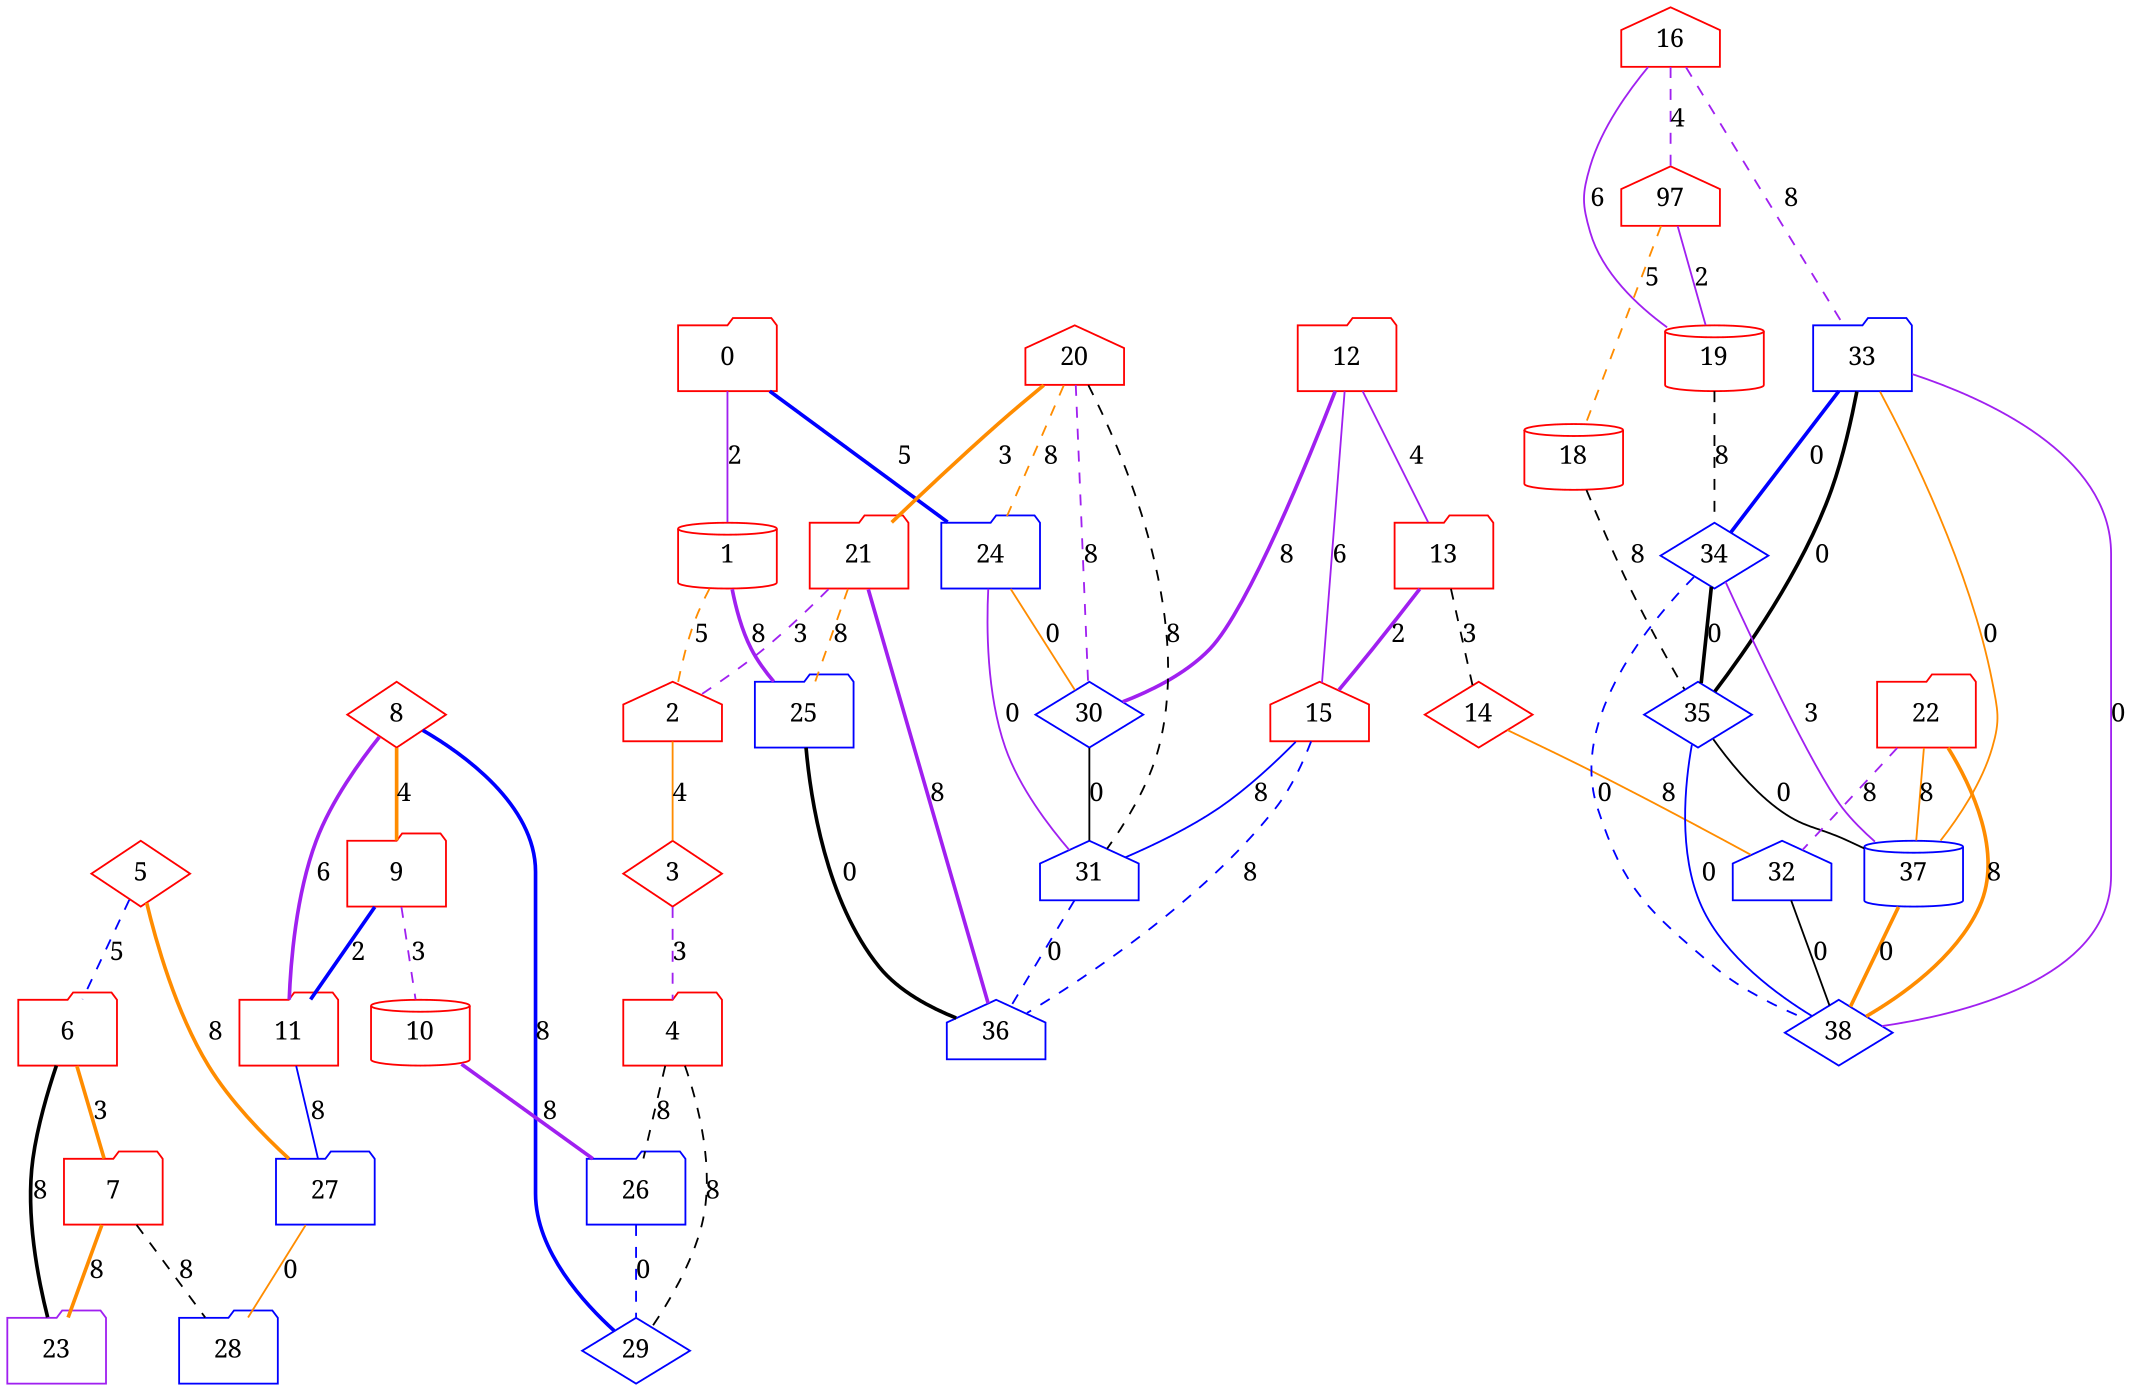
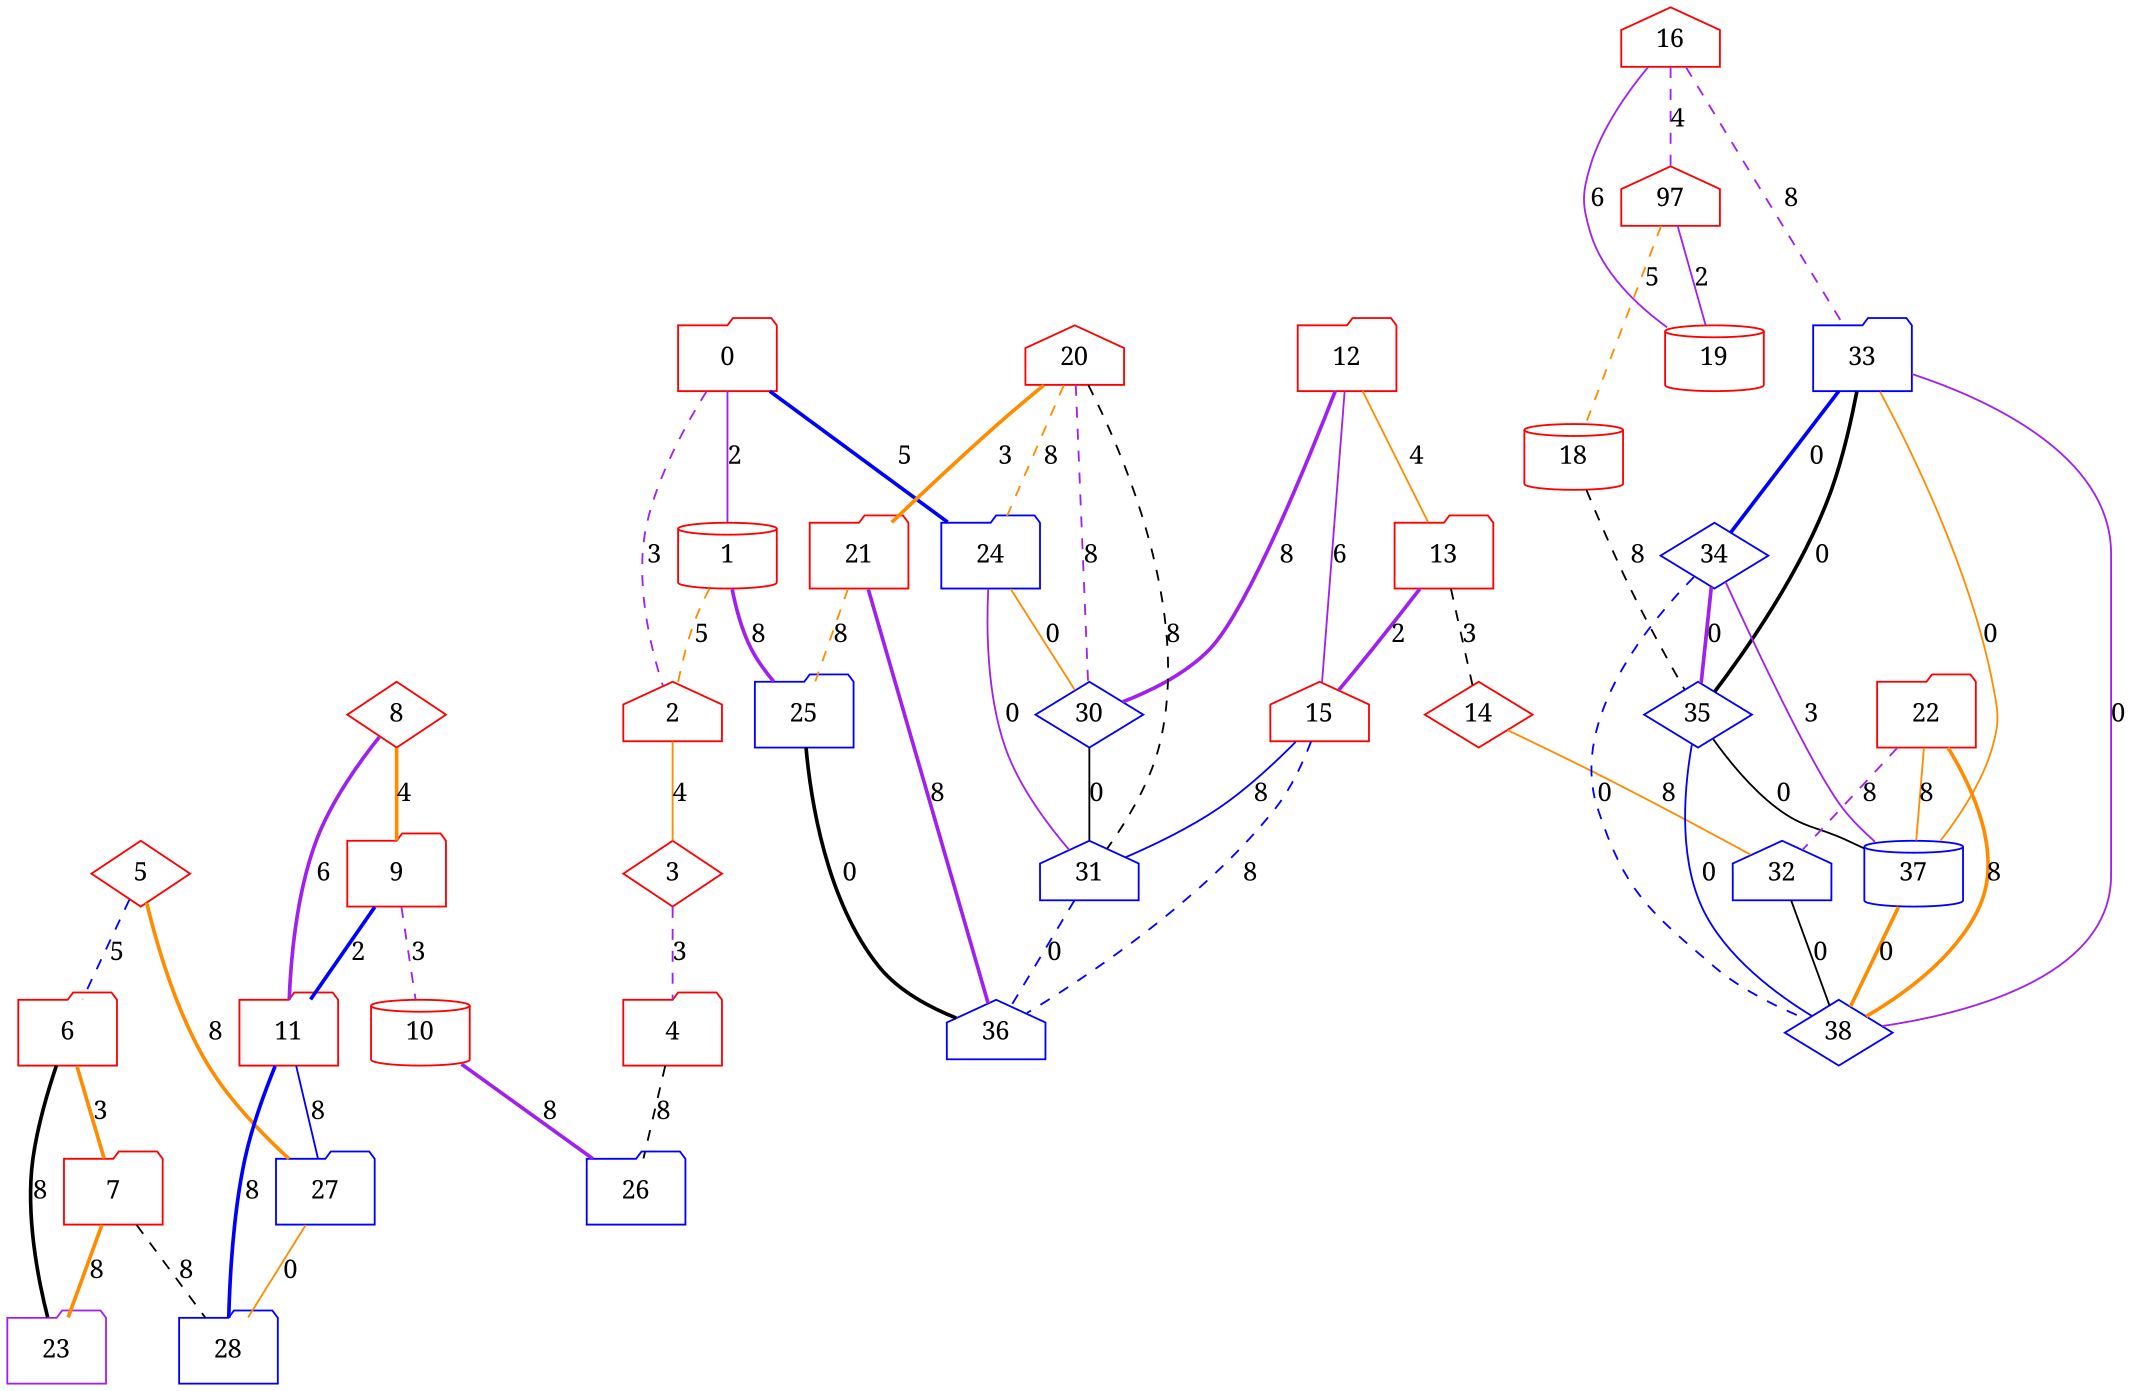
edge "12" -- "13": color purple -> darkorange
edge "19" -- "34": removed, label "8"
edge "34" -- "35": color black -> purple
edge "21" -- "2": now "0" -- "2"
edge "11" -- "28": added, label "8"
node "29": removed
